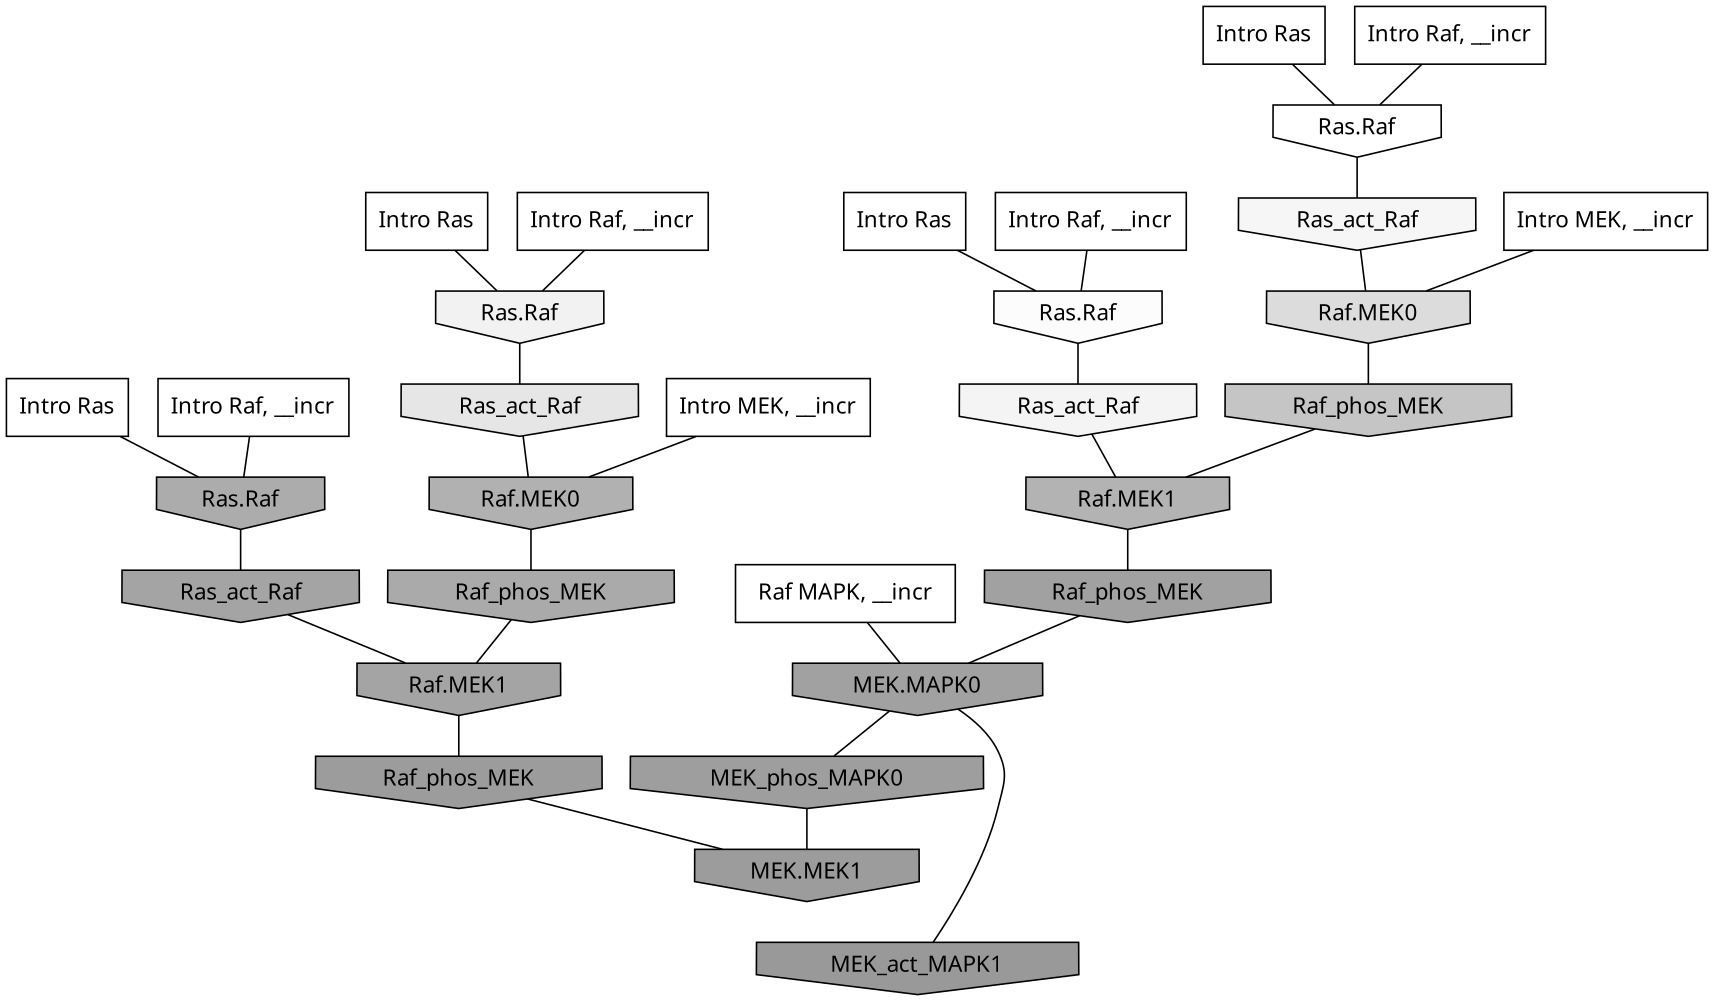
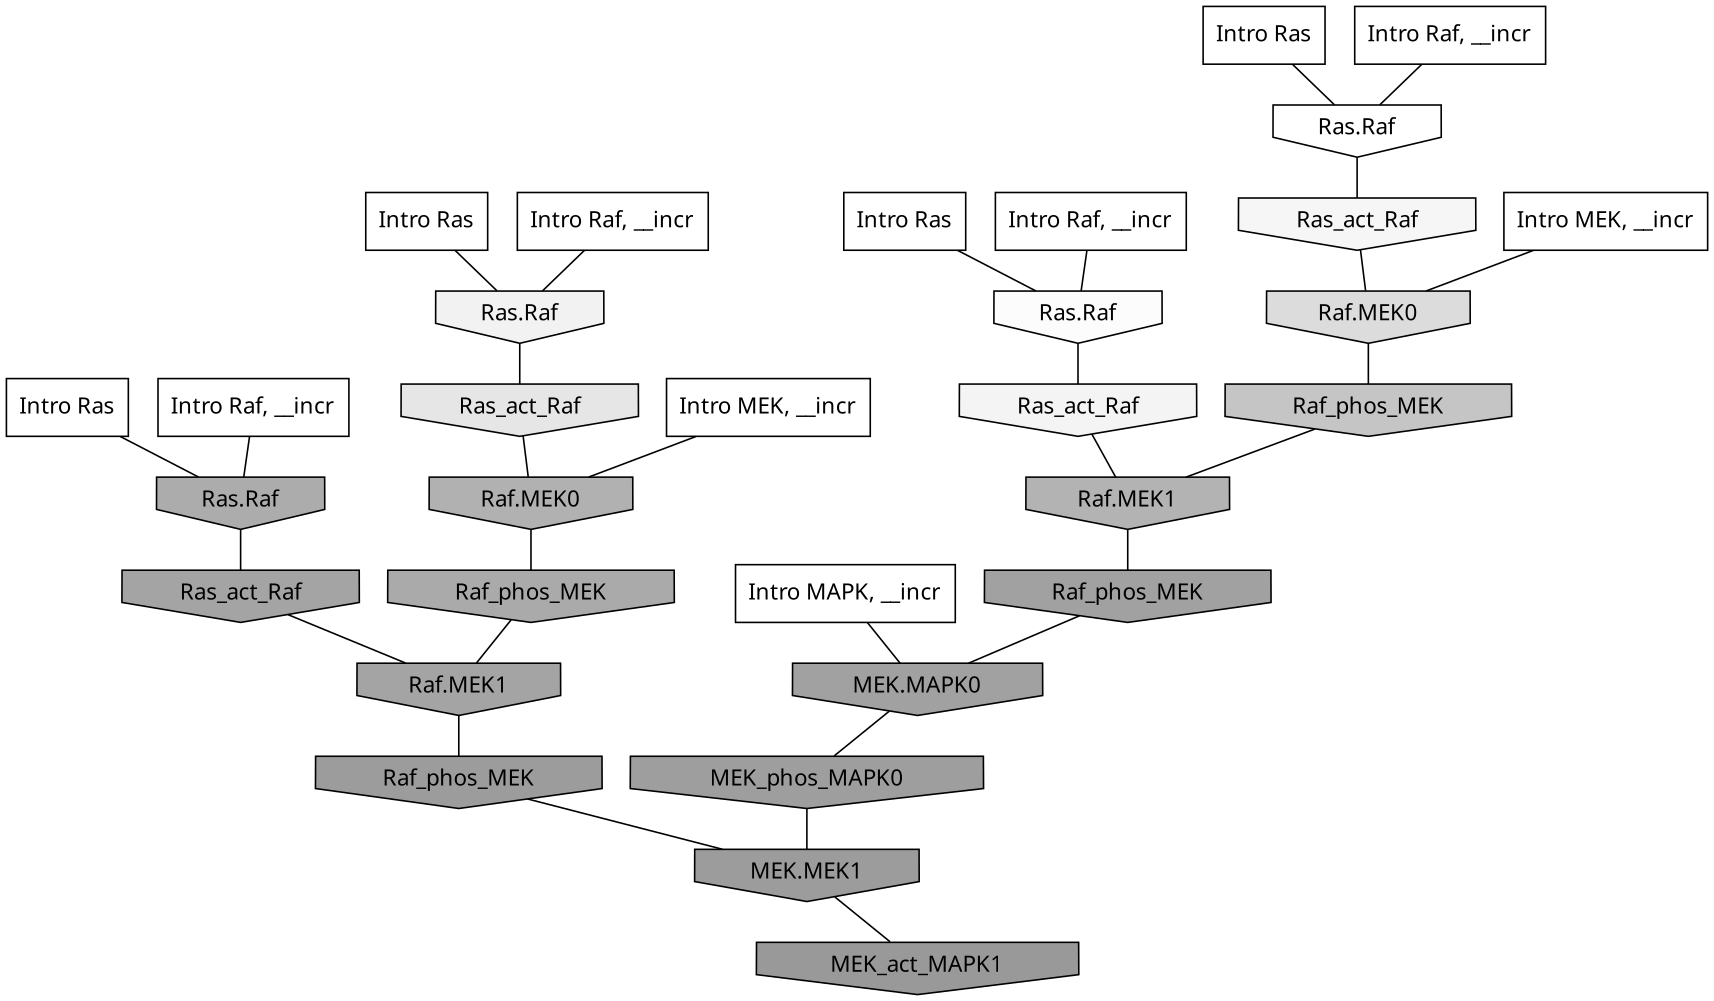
node "Raf MAPK, __incr": label "Raf MAPK, __incr" -> "Intro MAPK, __incr"
edge "MEK.MAPK0" -- "MEK_act_MAPK1": now "MEK.MEK1" -- "MEK_act_MAPK1"
